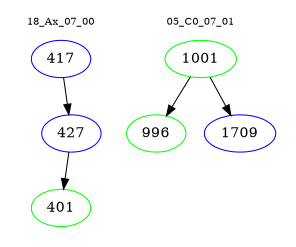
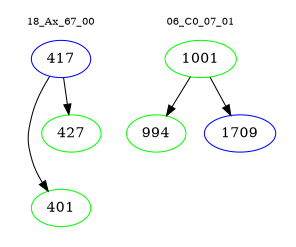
cluster "18_Ax_07_00": label "18_Ax_07_00" -> "18_Ax_67_00"
cluster "05_C0_07_01": label "05_C0_07_01" -> "06_C0_07_01"
node "427": color blue -> green
node "996": label "996" -> "994"
edge "427" -> "401": now "417" -> "401"
